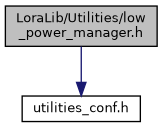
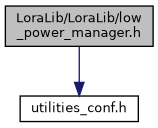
node "LoraLib/Utilities/low _power_manager.h": label "LoraLib/Utilities/low _power_manager.h" -> "LoraLib/LoraLib/low _power_manager.h"
